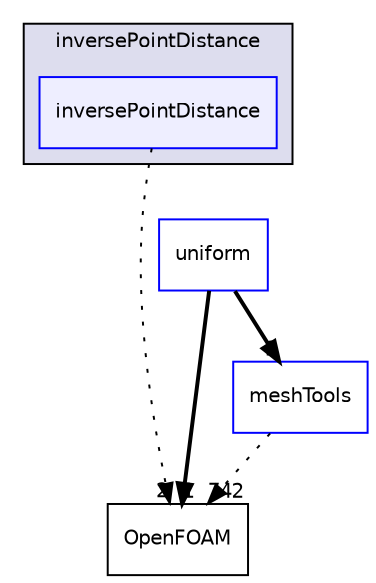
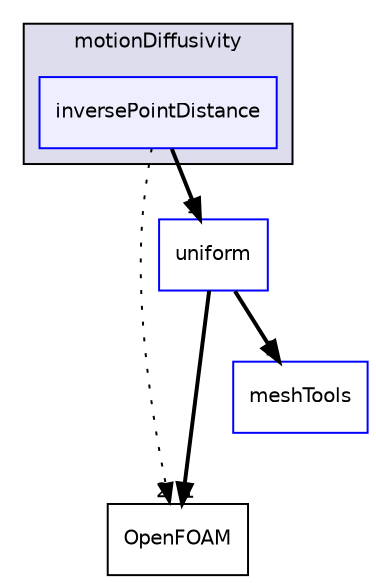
cluster "inversePointDistance": label "inversePointDistance" -> "motionDiffusivity"
edge "inversePointDistance" -> "uniform": added
edge "meshTools" -> "OpenFOAM": removed
